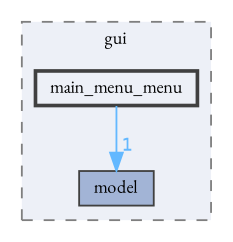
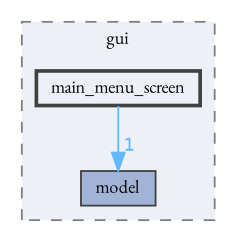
node "main_menu_menu": label "main_menu_menu" -> "main_menu_screen"
